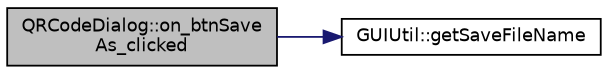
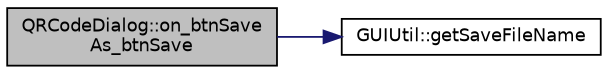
node "QRCodeDialog::on_btnSave As_clicked": label "QRCodeDialog::on_btnSave As_clicked" -> "QRCodeDialog::on_btnSave As_btnSave"
